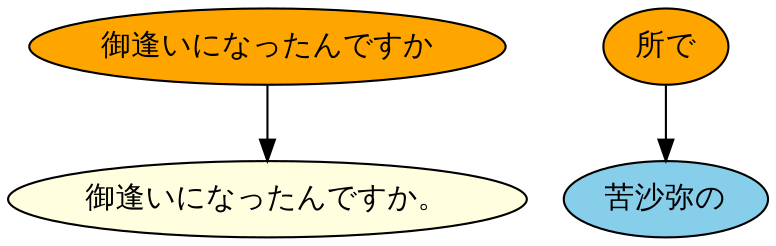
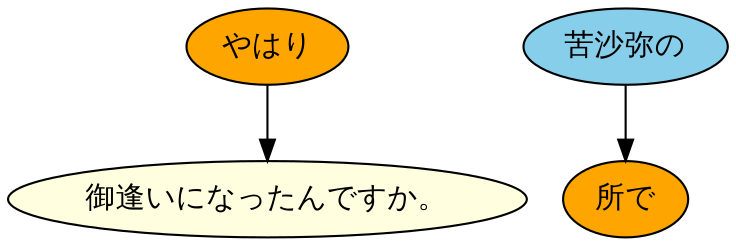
node "御逢いになったんですか": label "御逢いになったんですか" -> "やはり"
edge "所で" -> "苦沙弥の": reversed
